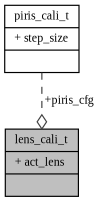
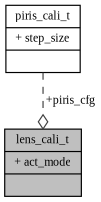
node "lens_cali_t": text "+ act_lens" -> "+ act_mode"
